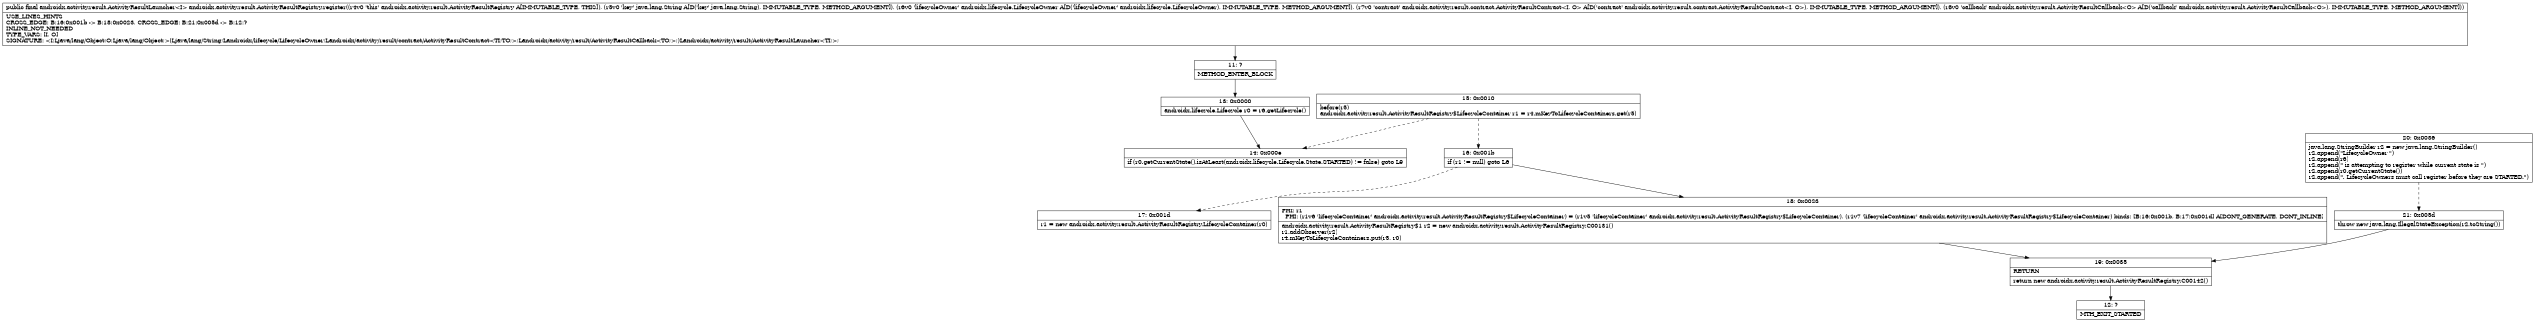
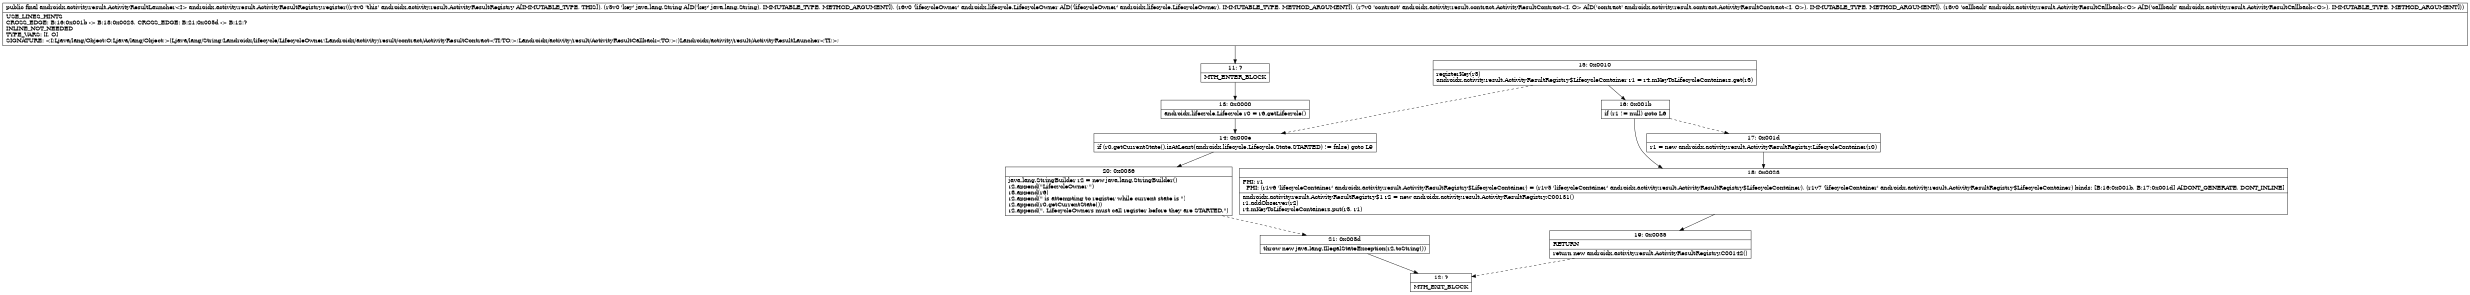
node "11: ?": text "METHOD_ENTER_BLOCK" -> "MTH_ENTER_BLOCK"
node "15: 0x0010": text "before(r5)" -> "registerKey(r5)"
edge "15: 0x0010" -> "16: 0x001b": style dashed -> solid
edge "17: 0x001d" -> "18: 0x0023": added
edge "14: 0x000e" -> "20: 0x0036": added
node "20: 0x0036": text "r2.append(r6)" -> "r8.append(r6)"
node "18: 0x0023": text "r4.mKeyToLifecycleContainers.put(r5, r0)" -> "r4.mKeyToLifecycleContainers.put(r5, r1)"
edge "21: 0x005d" -> "19: 0x0035": now "21: 0x005d" -> "12: ?"
edge "19: 0x0035" -> "12: ?": style solid -> dashed
node "12: ?": text "MTH_EXIT_STARTED" -> "MTH_EXIT_BLOCK"
